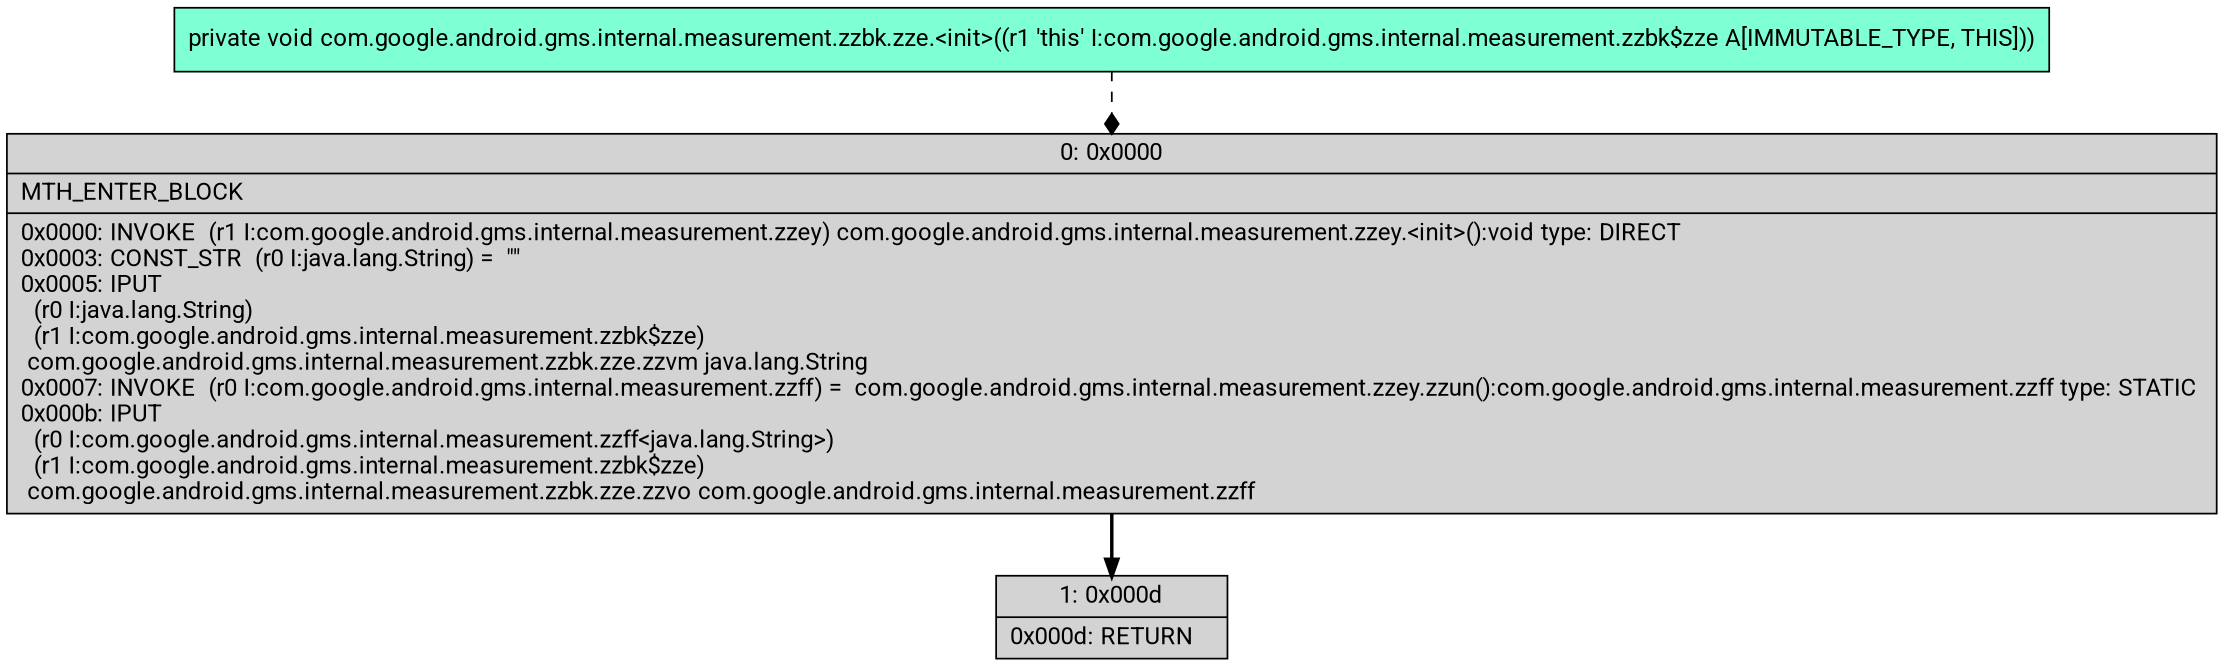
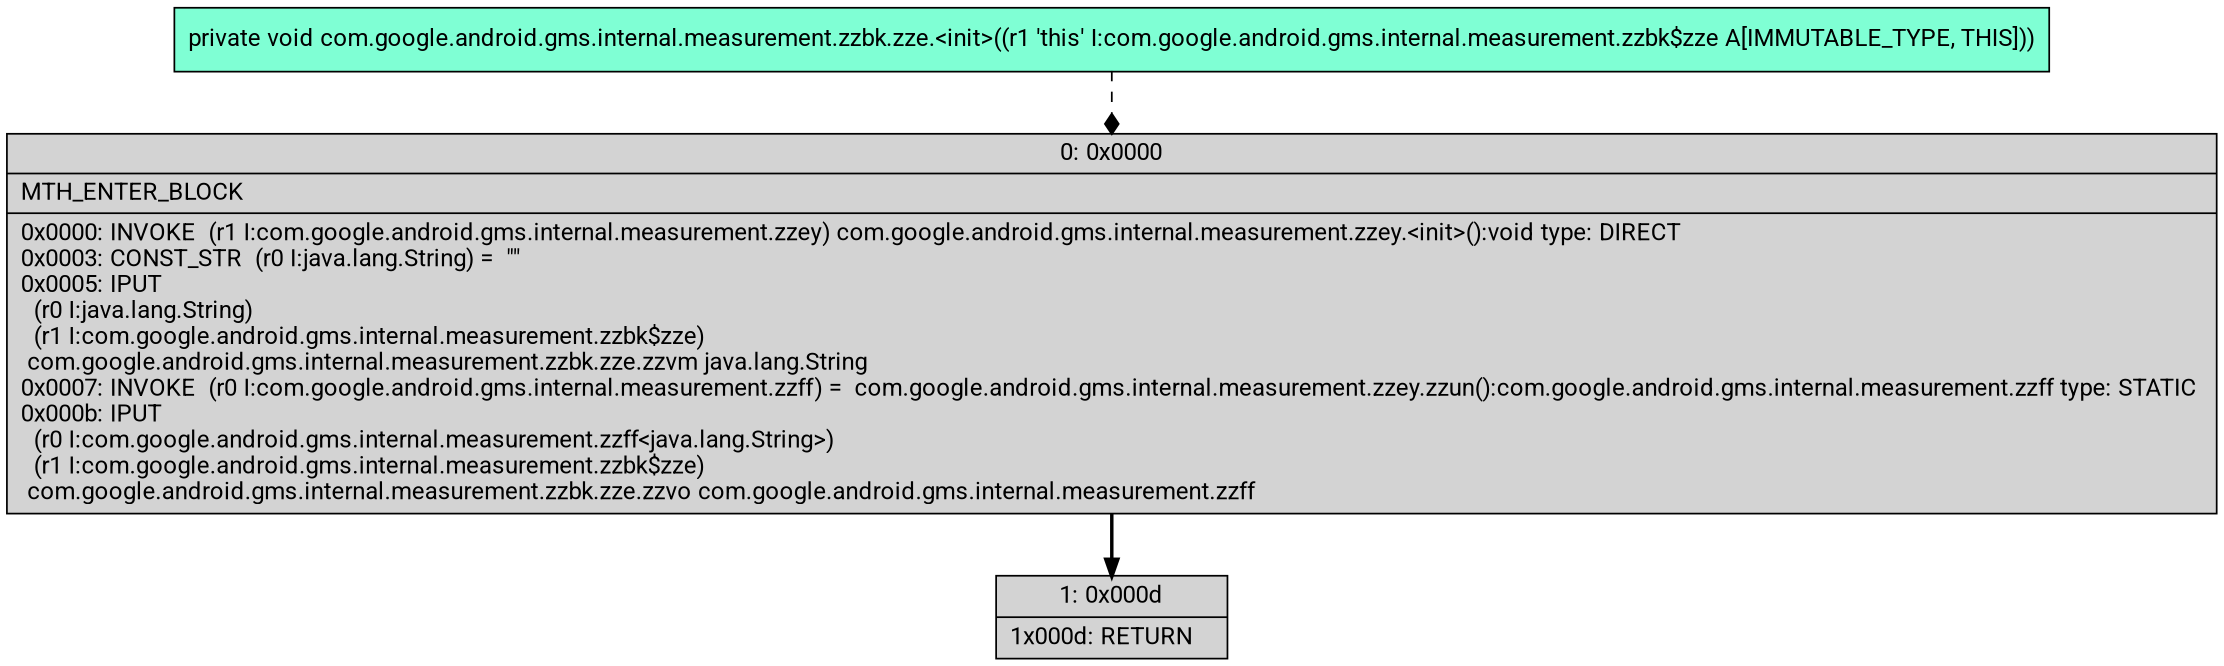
node "1: 0x000d": text "0x000d: RETURN" -> "1x000d: RETURN"
